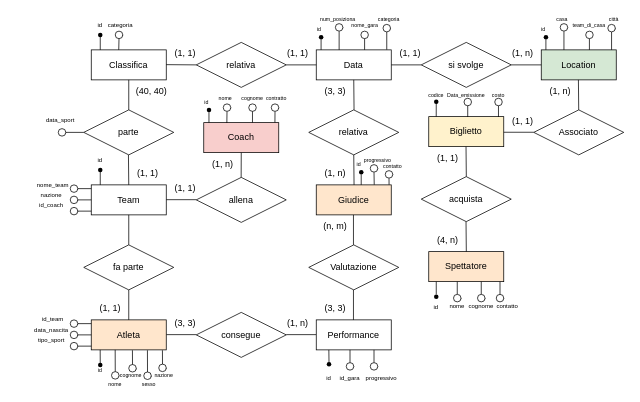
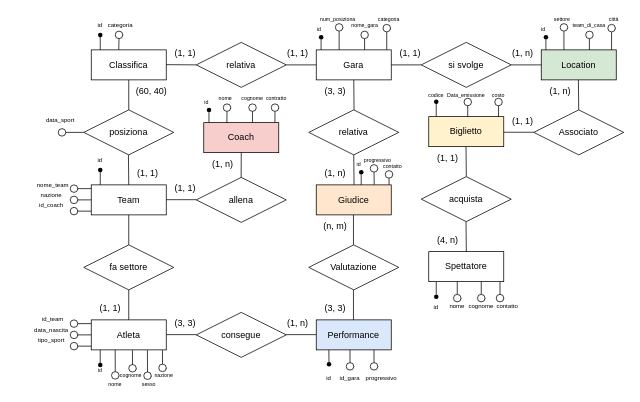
node "casa": label "casa" -> "settore"
node "Data": label "Data" -> "Gara"
node "(40, 40)": label "(40, 40)" -> "(60, 40)"
node "parte": label "parte" -> "posiziona"
node "fa parte": label "fa parte" -> "fa settore"
node "Spettatore": fillcolor #ffe6cc -> #ffffff
node "Atleta": fillcolor #ffe6cc -> #ffffff
node "Performance": fillcolor #ffffff -> #dae8fc
